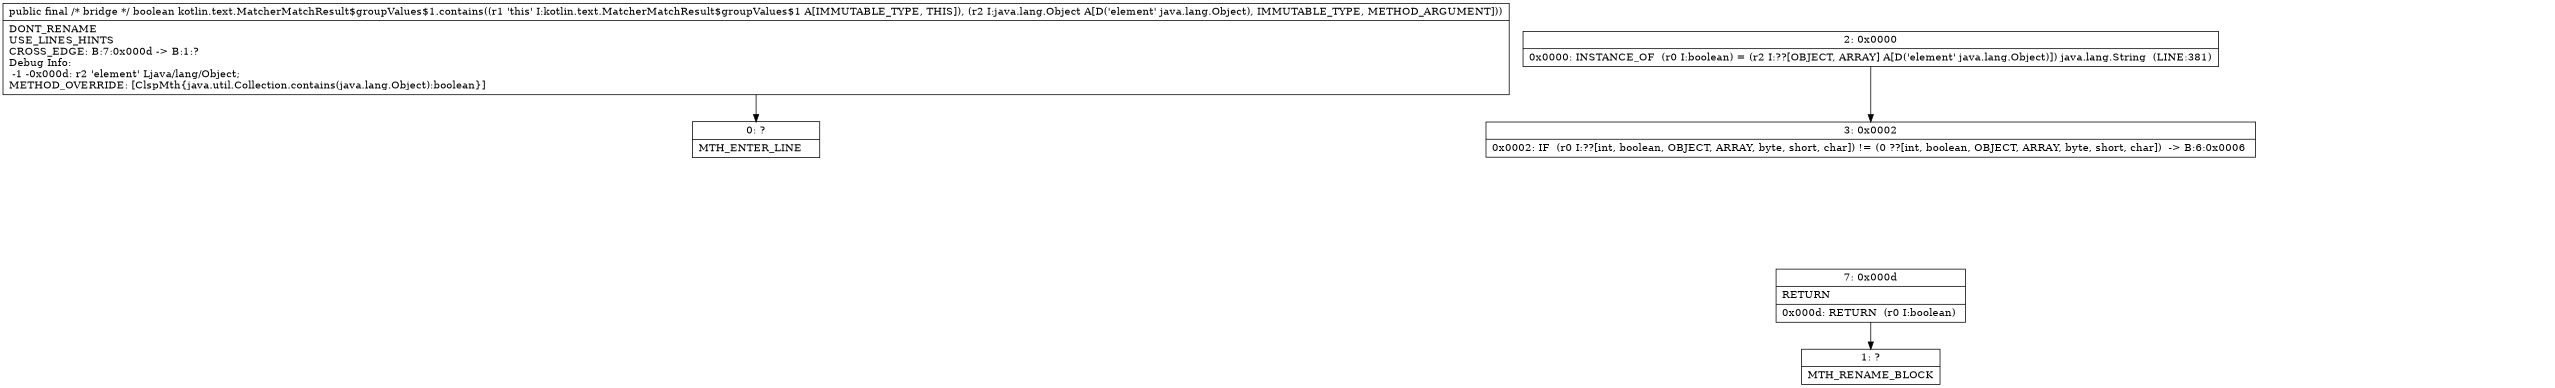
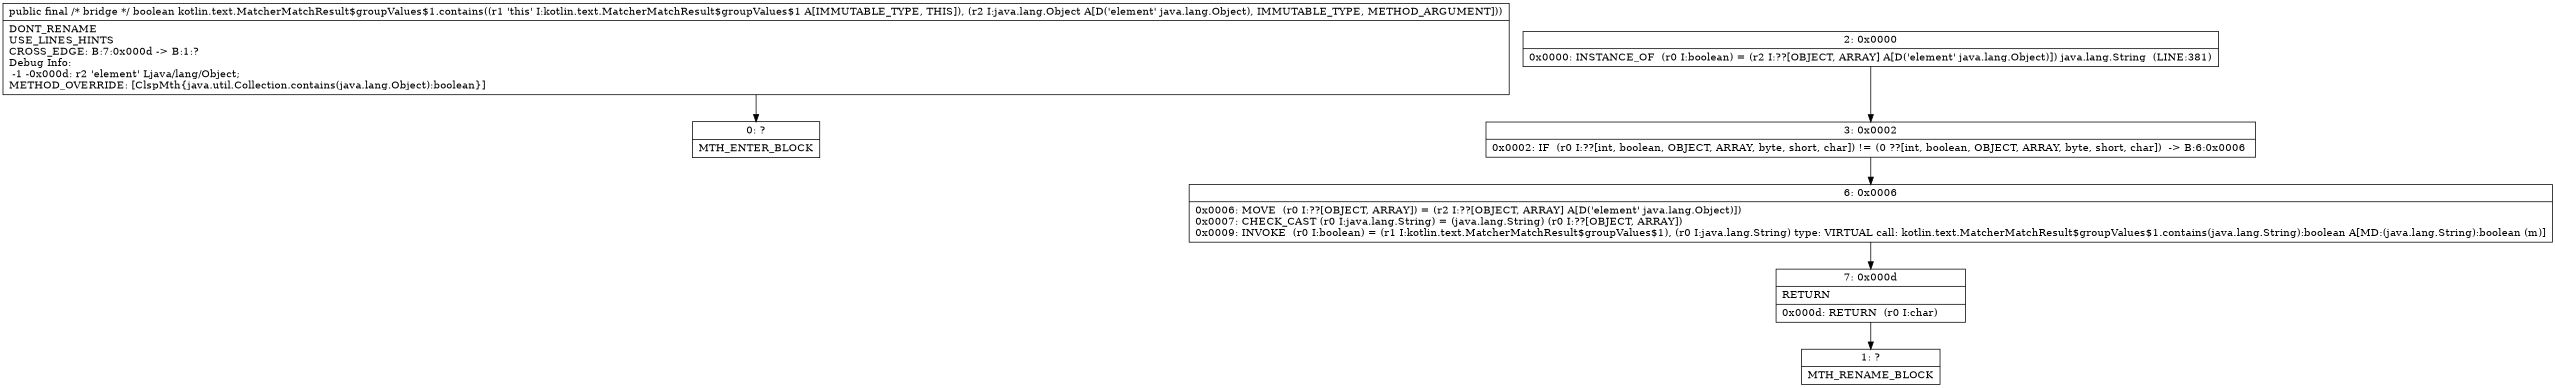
node "0: ?": text "MTH_ENTER_LINE" -> "MTH_ENTER_BLOCK"
node "6: 0x0006": added
node "7: 0x000d": text "0x000d: RETURN  (r0 I:boolean)" -> "0x000d: RETURN  (r0 I:char)"
